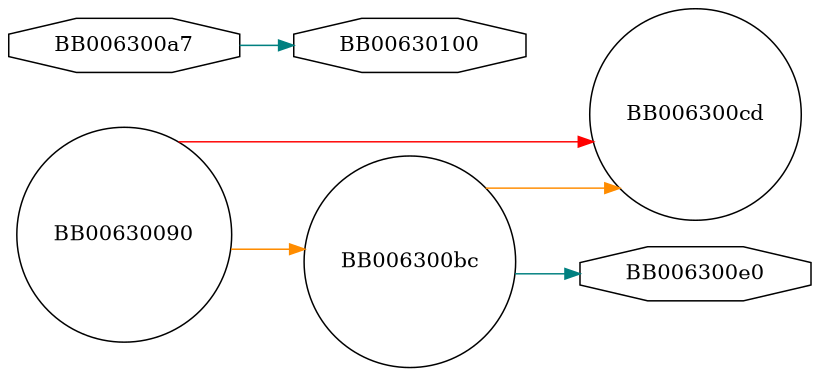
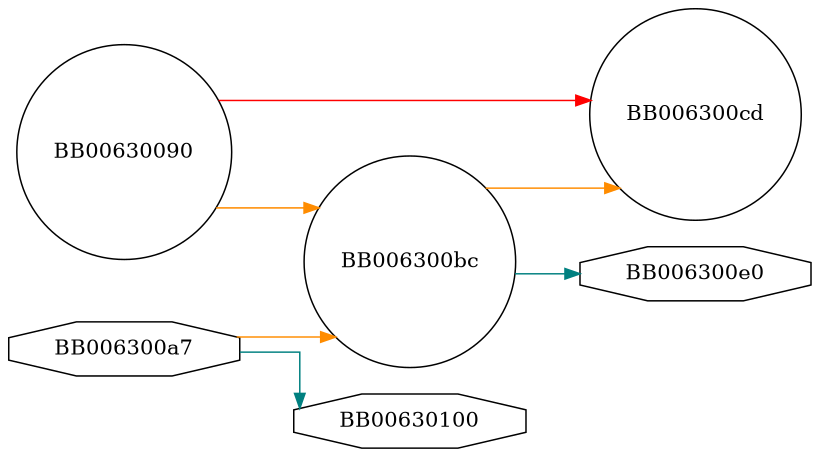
edge "BB006300a7" -> "BB006300bc": added
